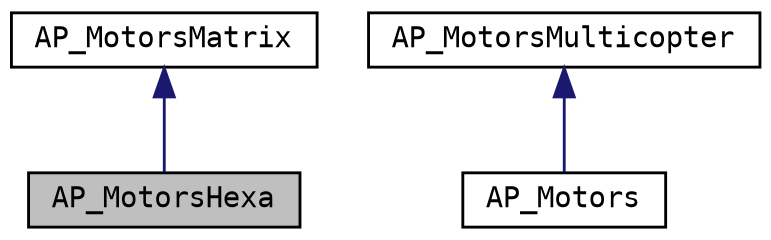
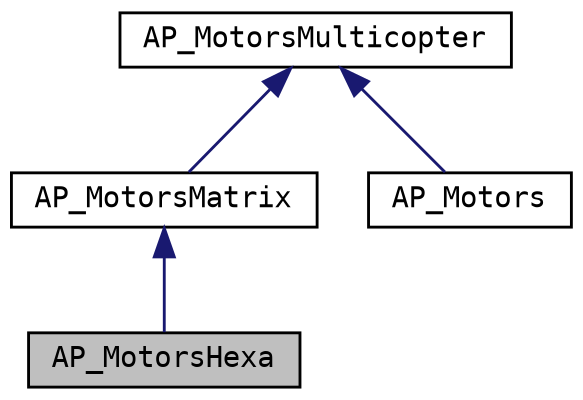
edge "AP_MotorsMatrix" -> "AP_MotorsMulticopter": added
